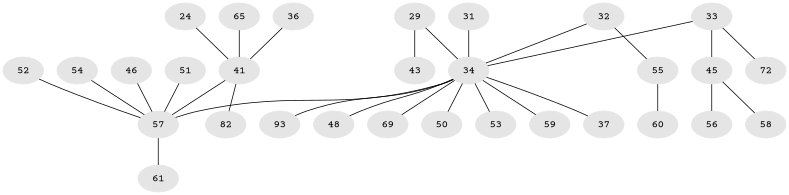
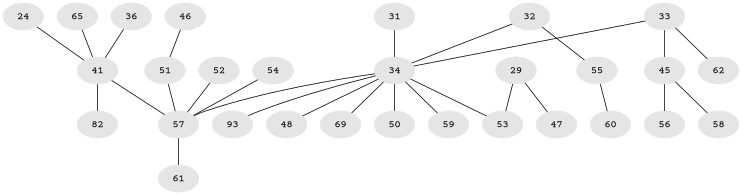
edge "29" -- "34": now "29" -- "53"
node "43": label "43" -> "47"
node "72": label "72" -> "62"
edge "46" -- "57": now "46" -- "51"
node "37": removed
